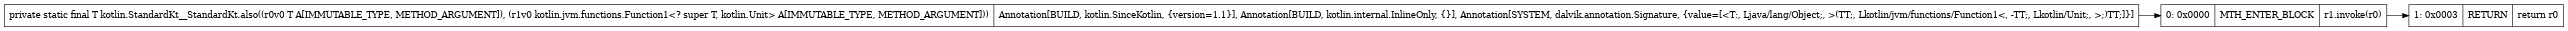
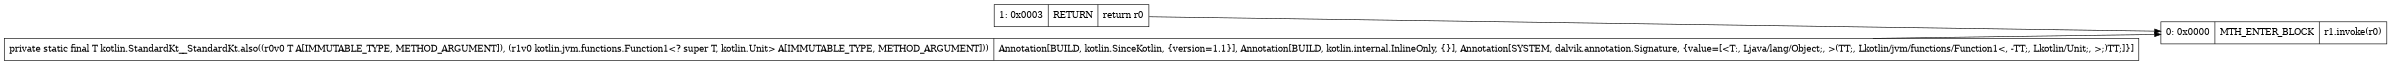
edge "0: 0x0000" -> "1: 0x0003": reversed
